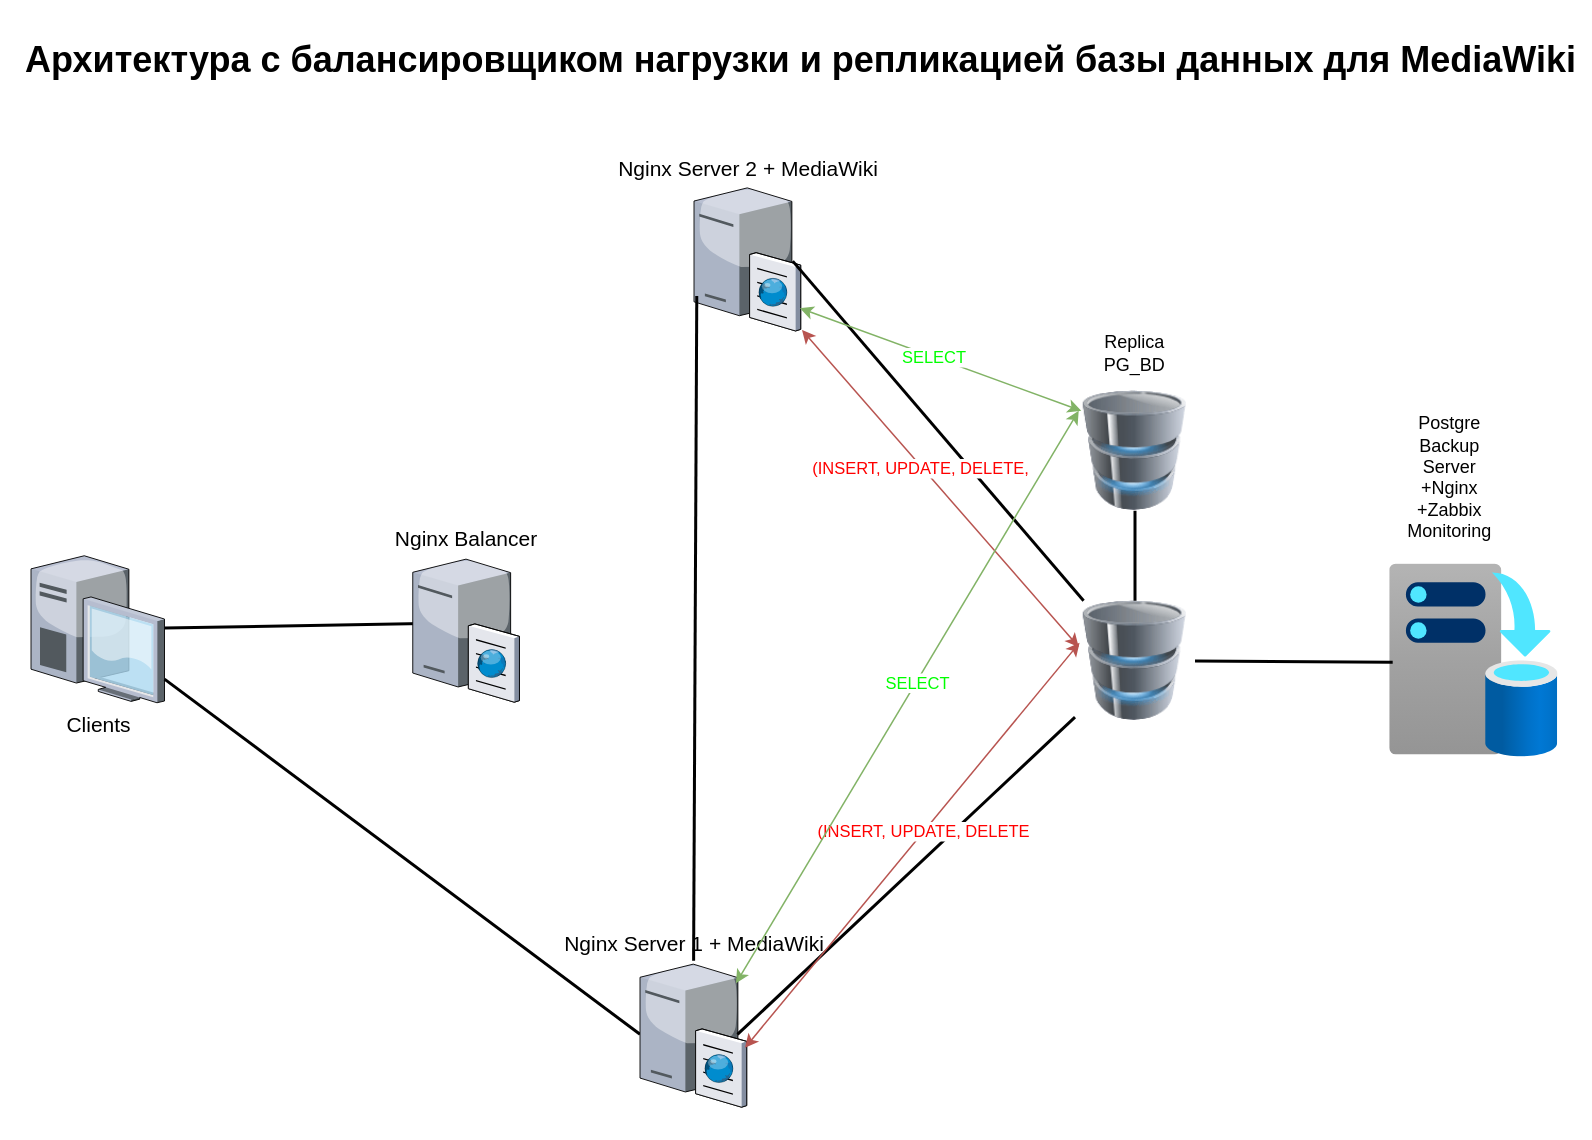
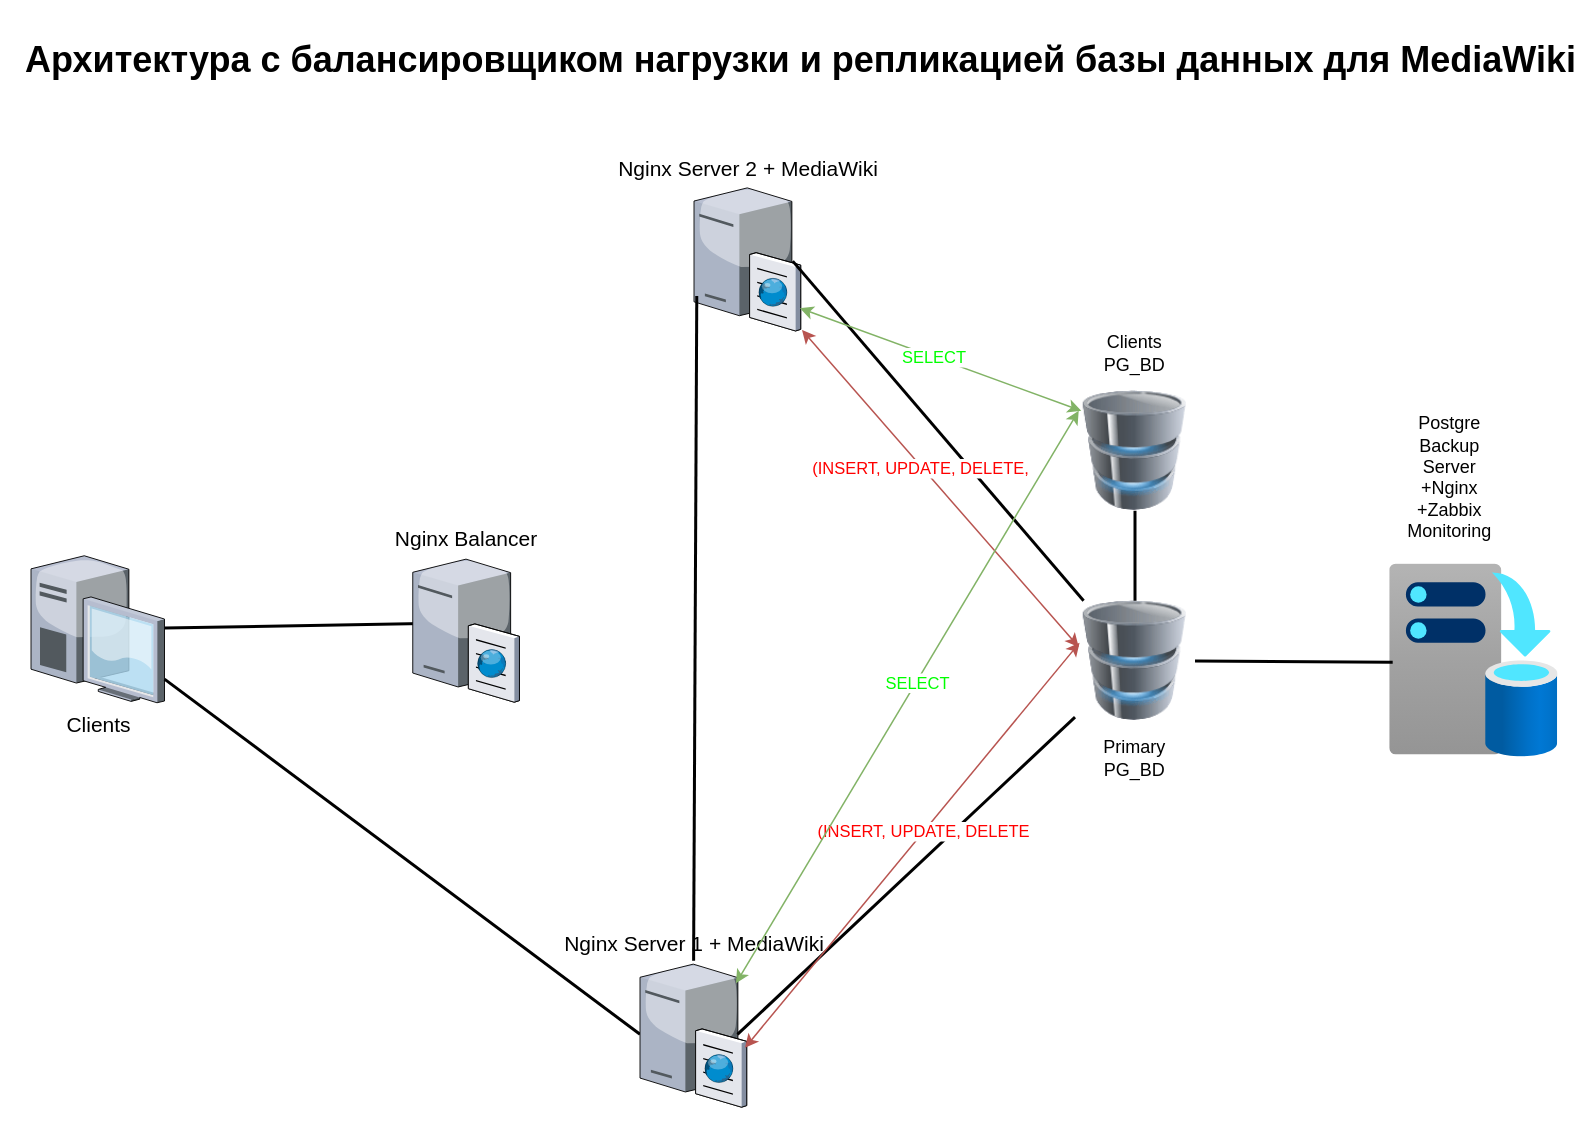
node "Replica PG_BD": label "Replica PG_BD" -> "Clients PG_BD"
node "Primary PG_BD": added
